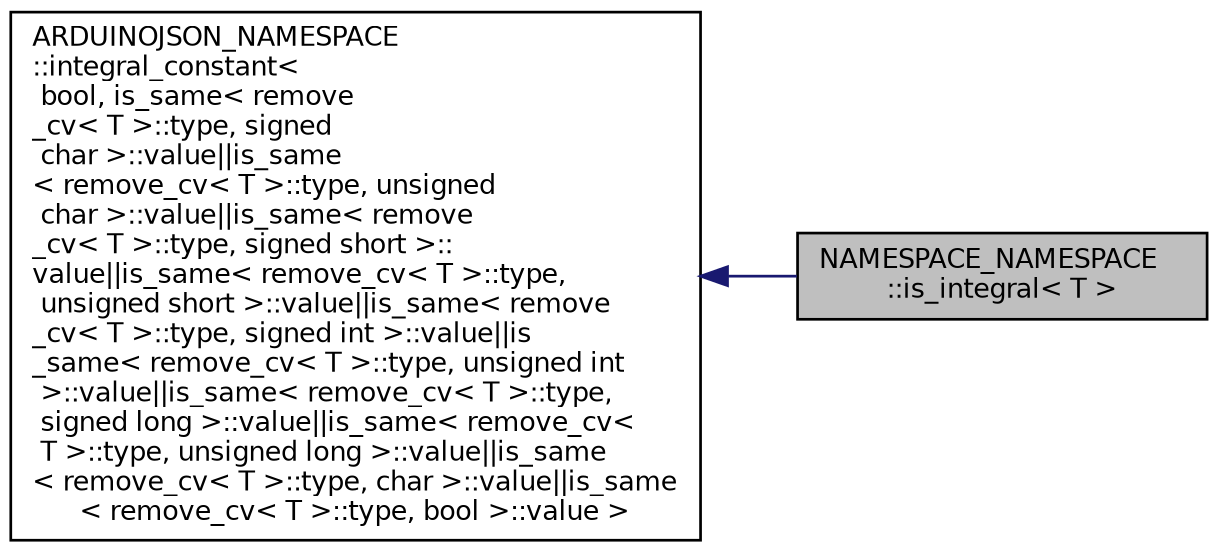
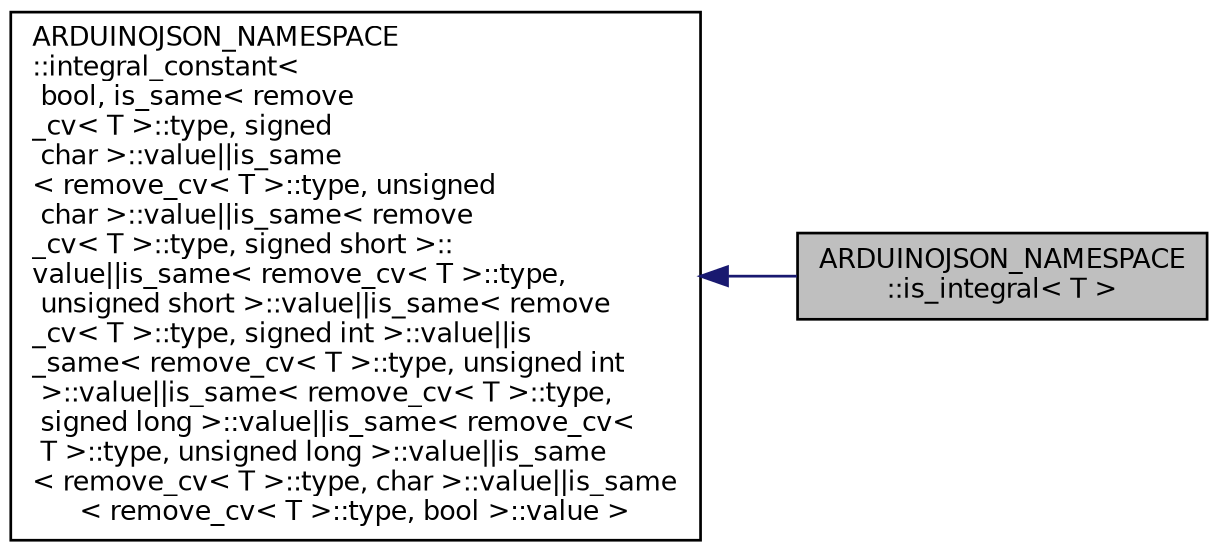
node "NAMESPACE_NAMESPACE ::is_integral< T >": label "NAMESPACE_NAMESPACE ::is_integral< T >" -> "ARDUINOJSON_NAMESPACE ::is_integral< T >"
